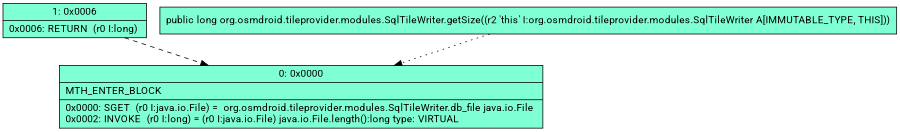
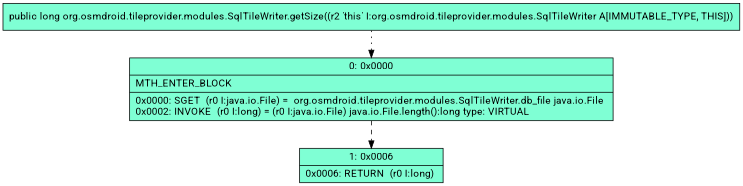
edge "1: 0x0006" -> "0: 0x0000": reversed
